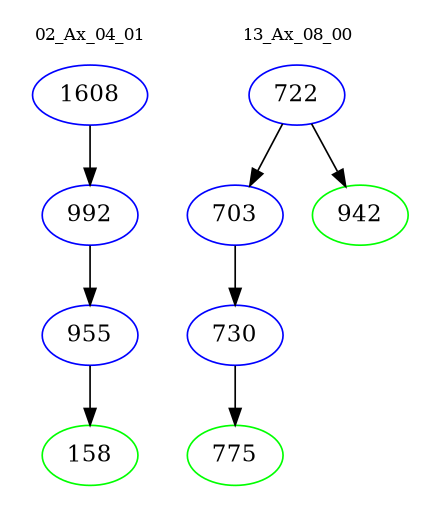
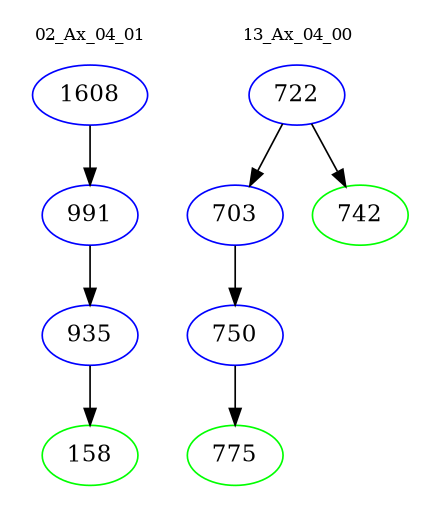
cluster "13_Ax_08_00": label "13_Ax_08_00" -> "13_Ax_04_00"
node "992": label "992" -> "991"
node "942": label "942" -> "742"
node "955": label "955" -> "935"
node "730": label "730" -> "750"
